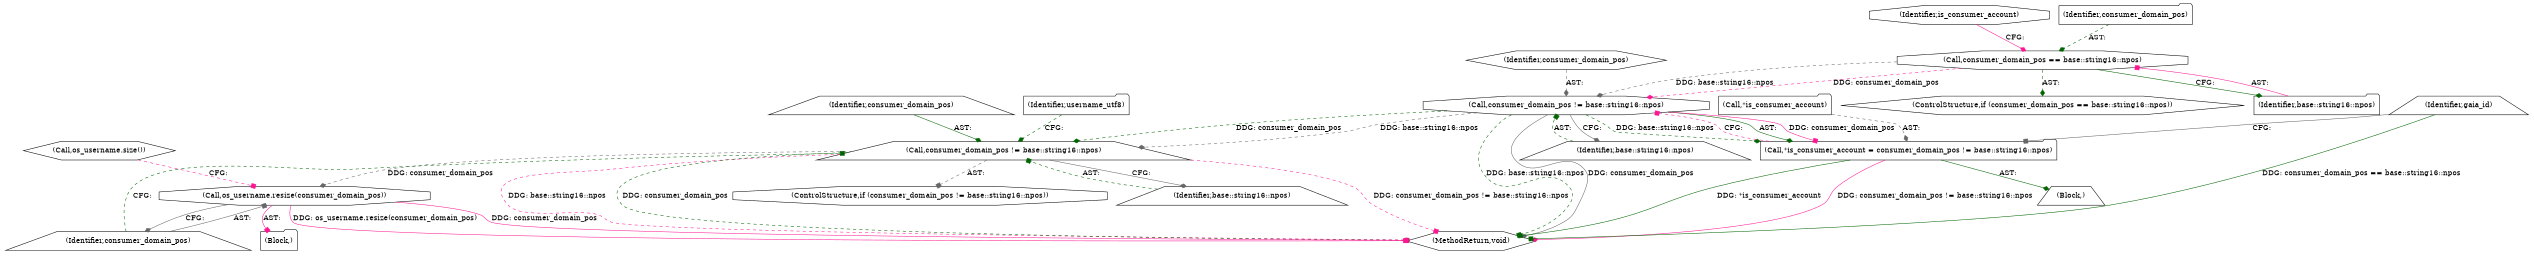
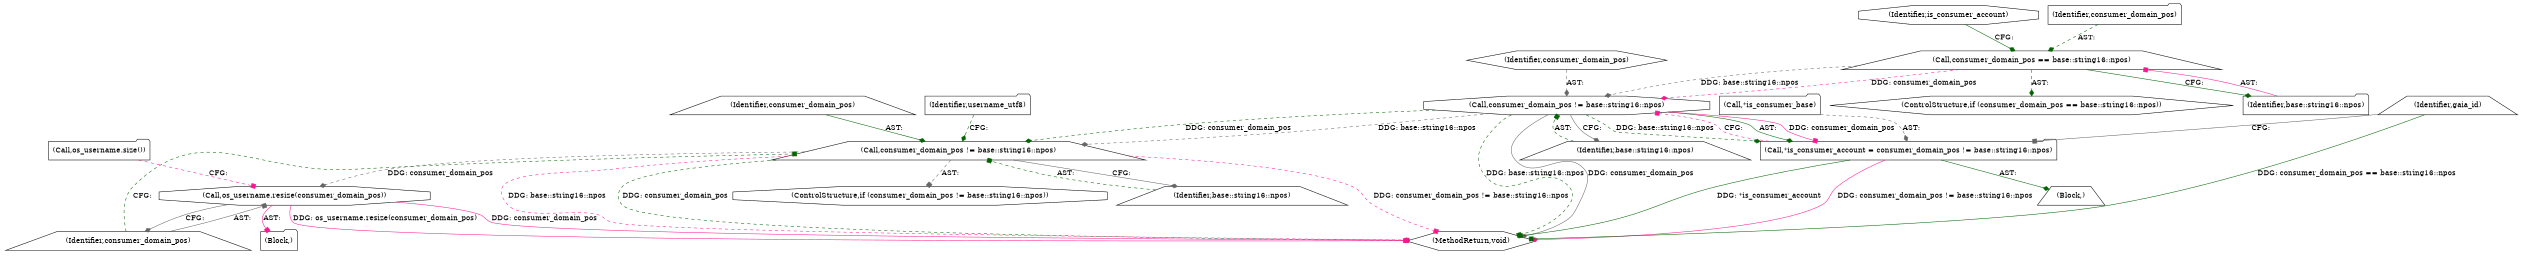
edge "(Identifier,is_consumer_account)" -> "(Call,consumer_domain_pos == base::string16::npos)": color deeppink -> darkgreen
node "(Call,consumer_domain_pos == base::string16::npos)": shape octagon -> trapezium
node "(Call,*is_consumer_account)": label "(Call,*is_consumer_account)" -> "(Call,*is_consumer_base)"
node "(Call,os_username.size())": shape hexagon -> folder
